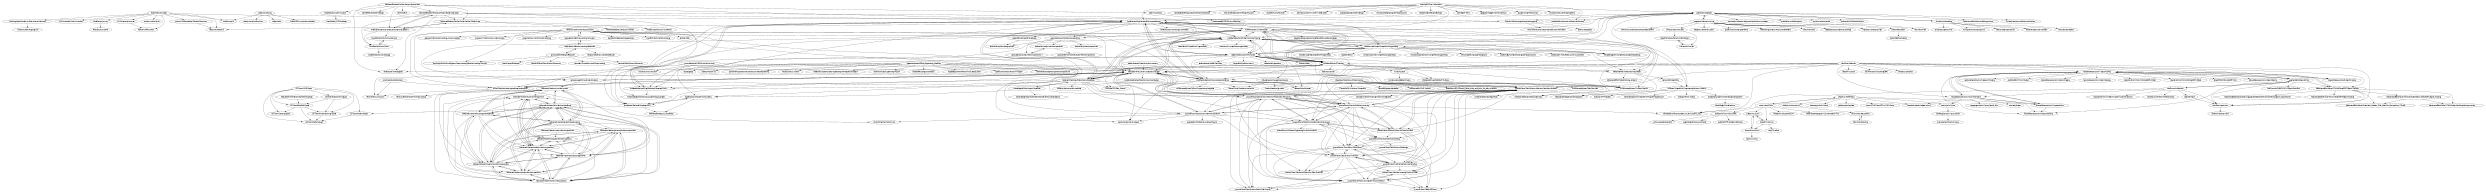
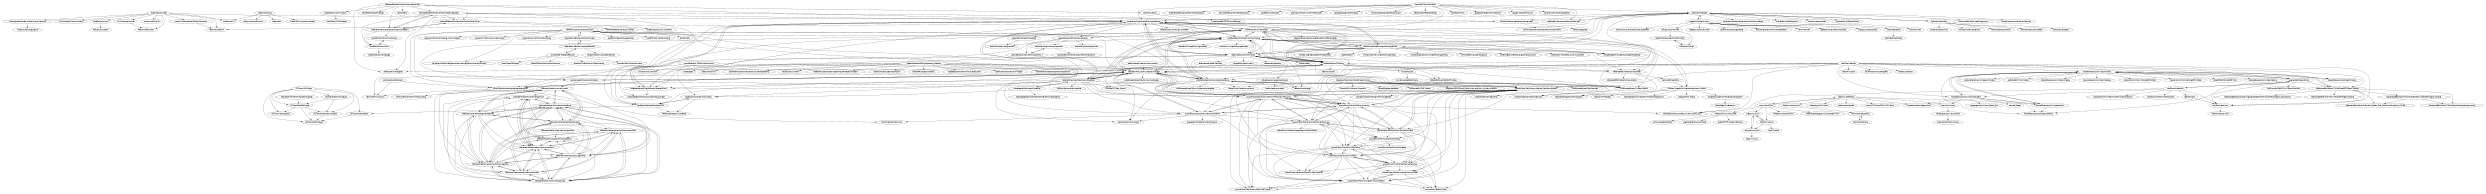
node "ChawlaAvi/Daily-Dose-of-Data-Science": label "ChawlaAvi/Daily-Dose-of-Data-Science" -> "ChawlaAvi/Daily-Dose-of-HarshCasper-Science"
